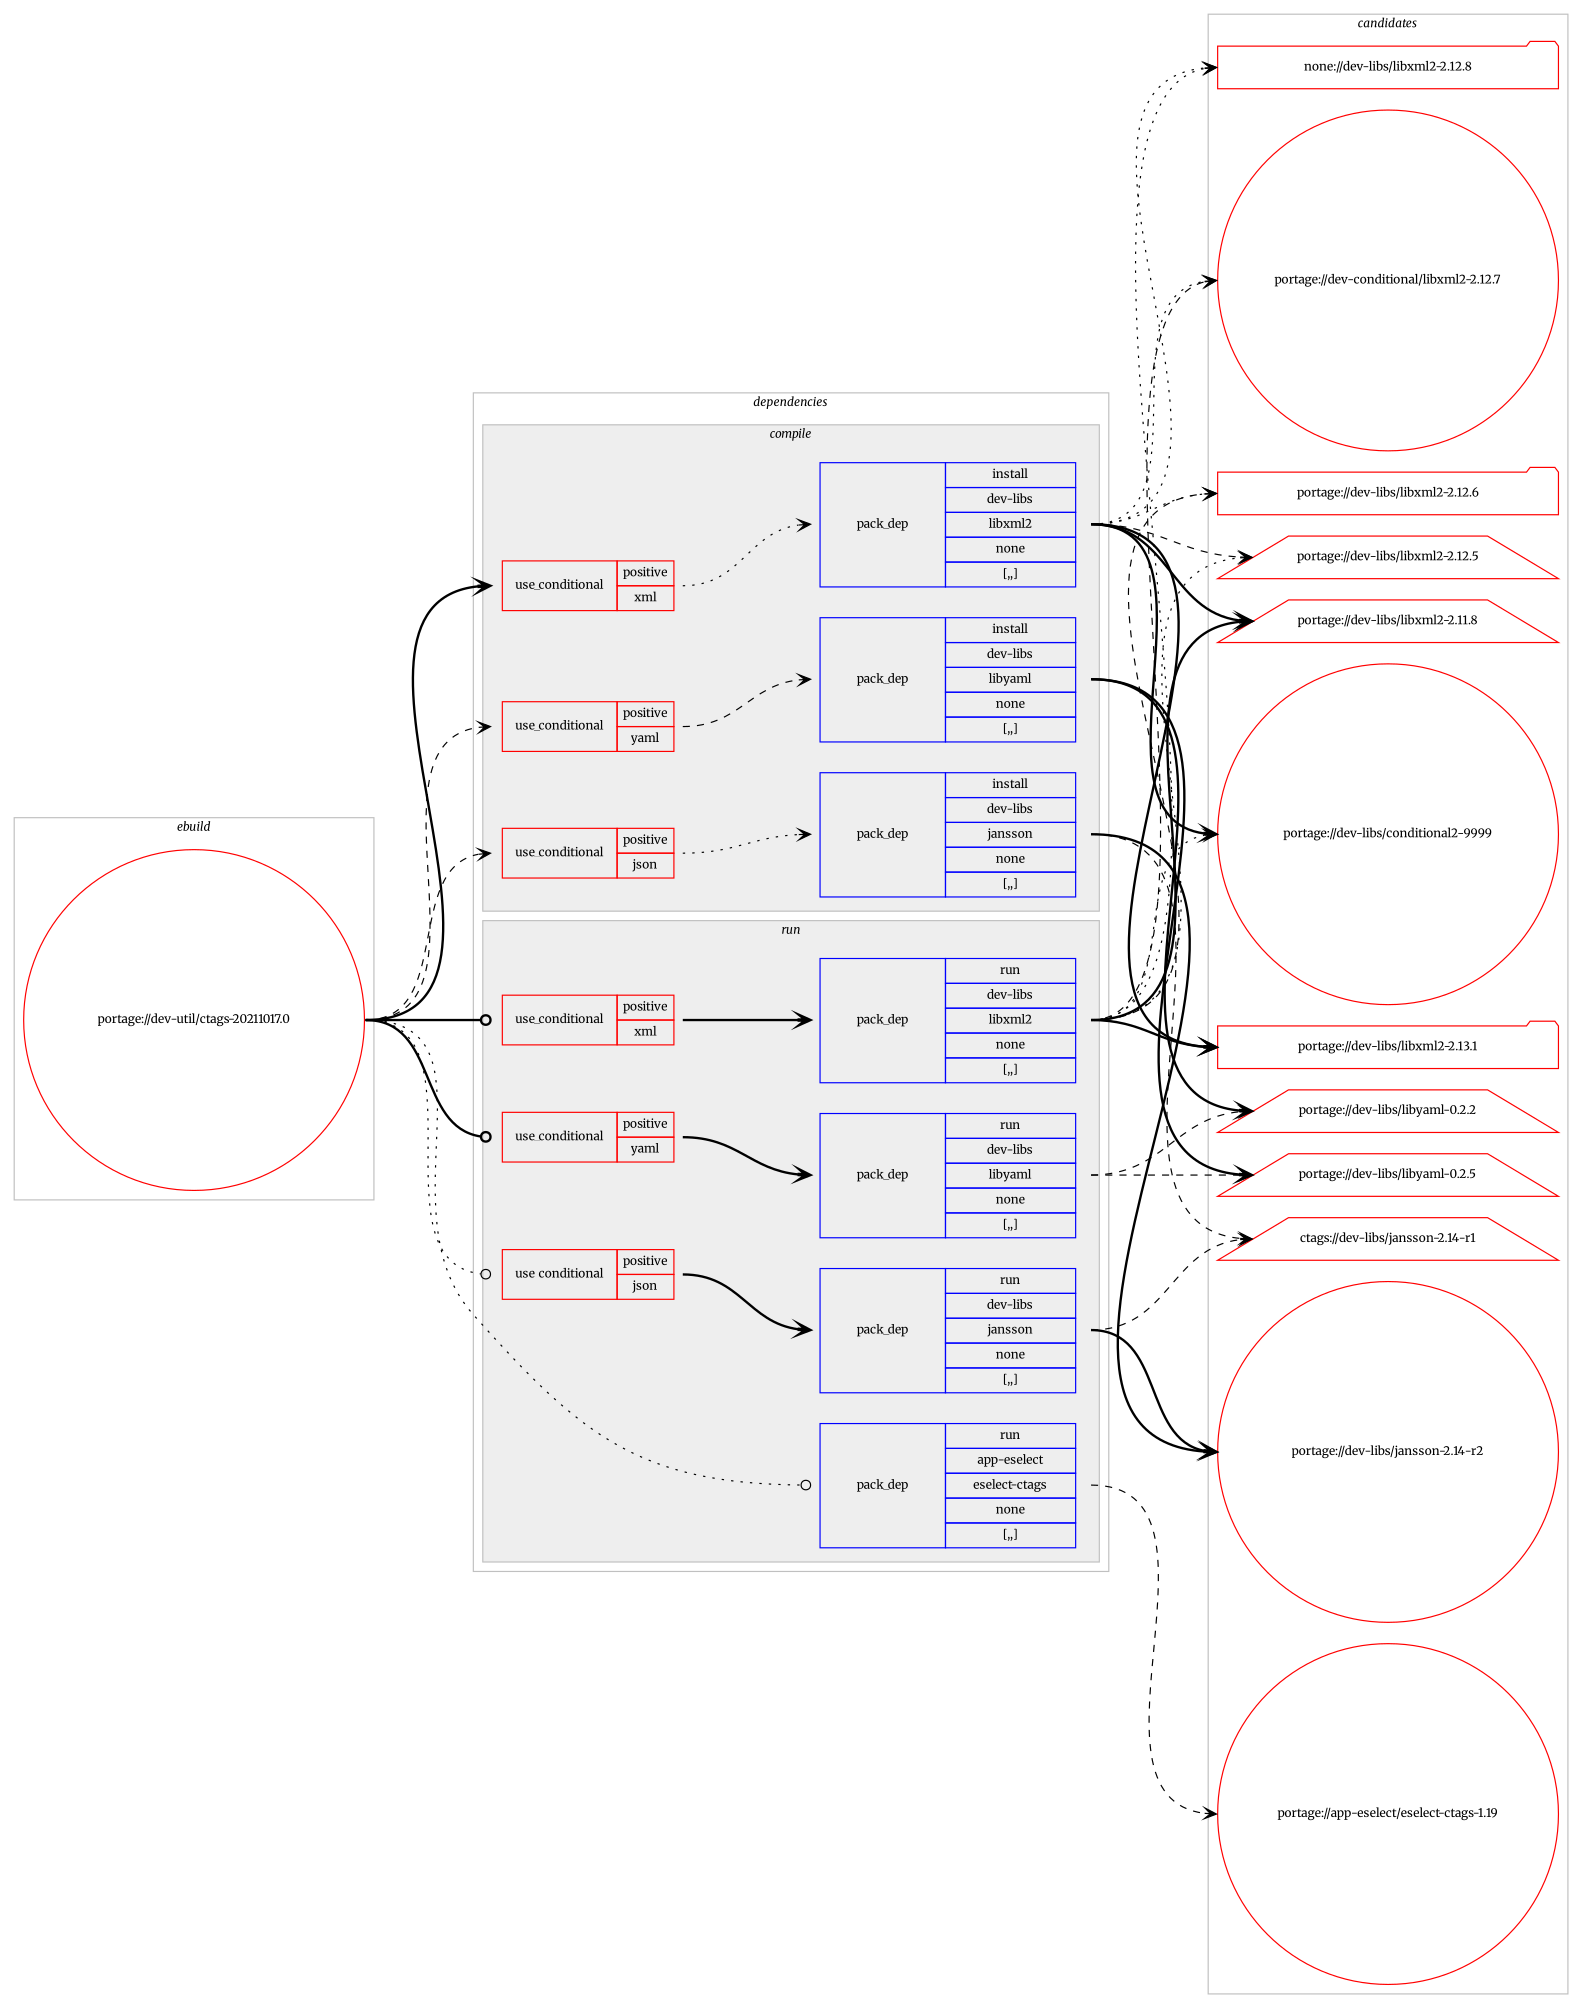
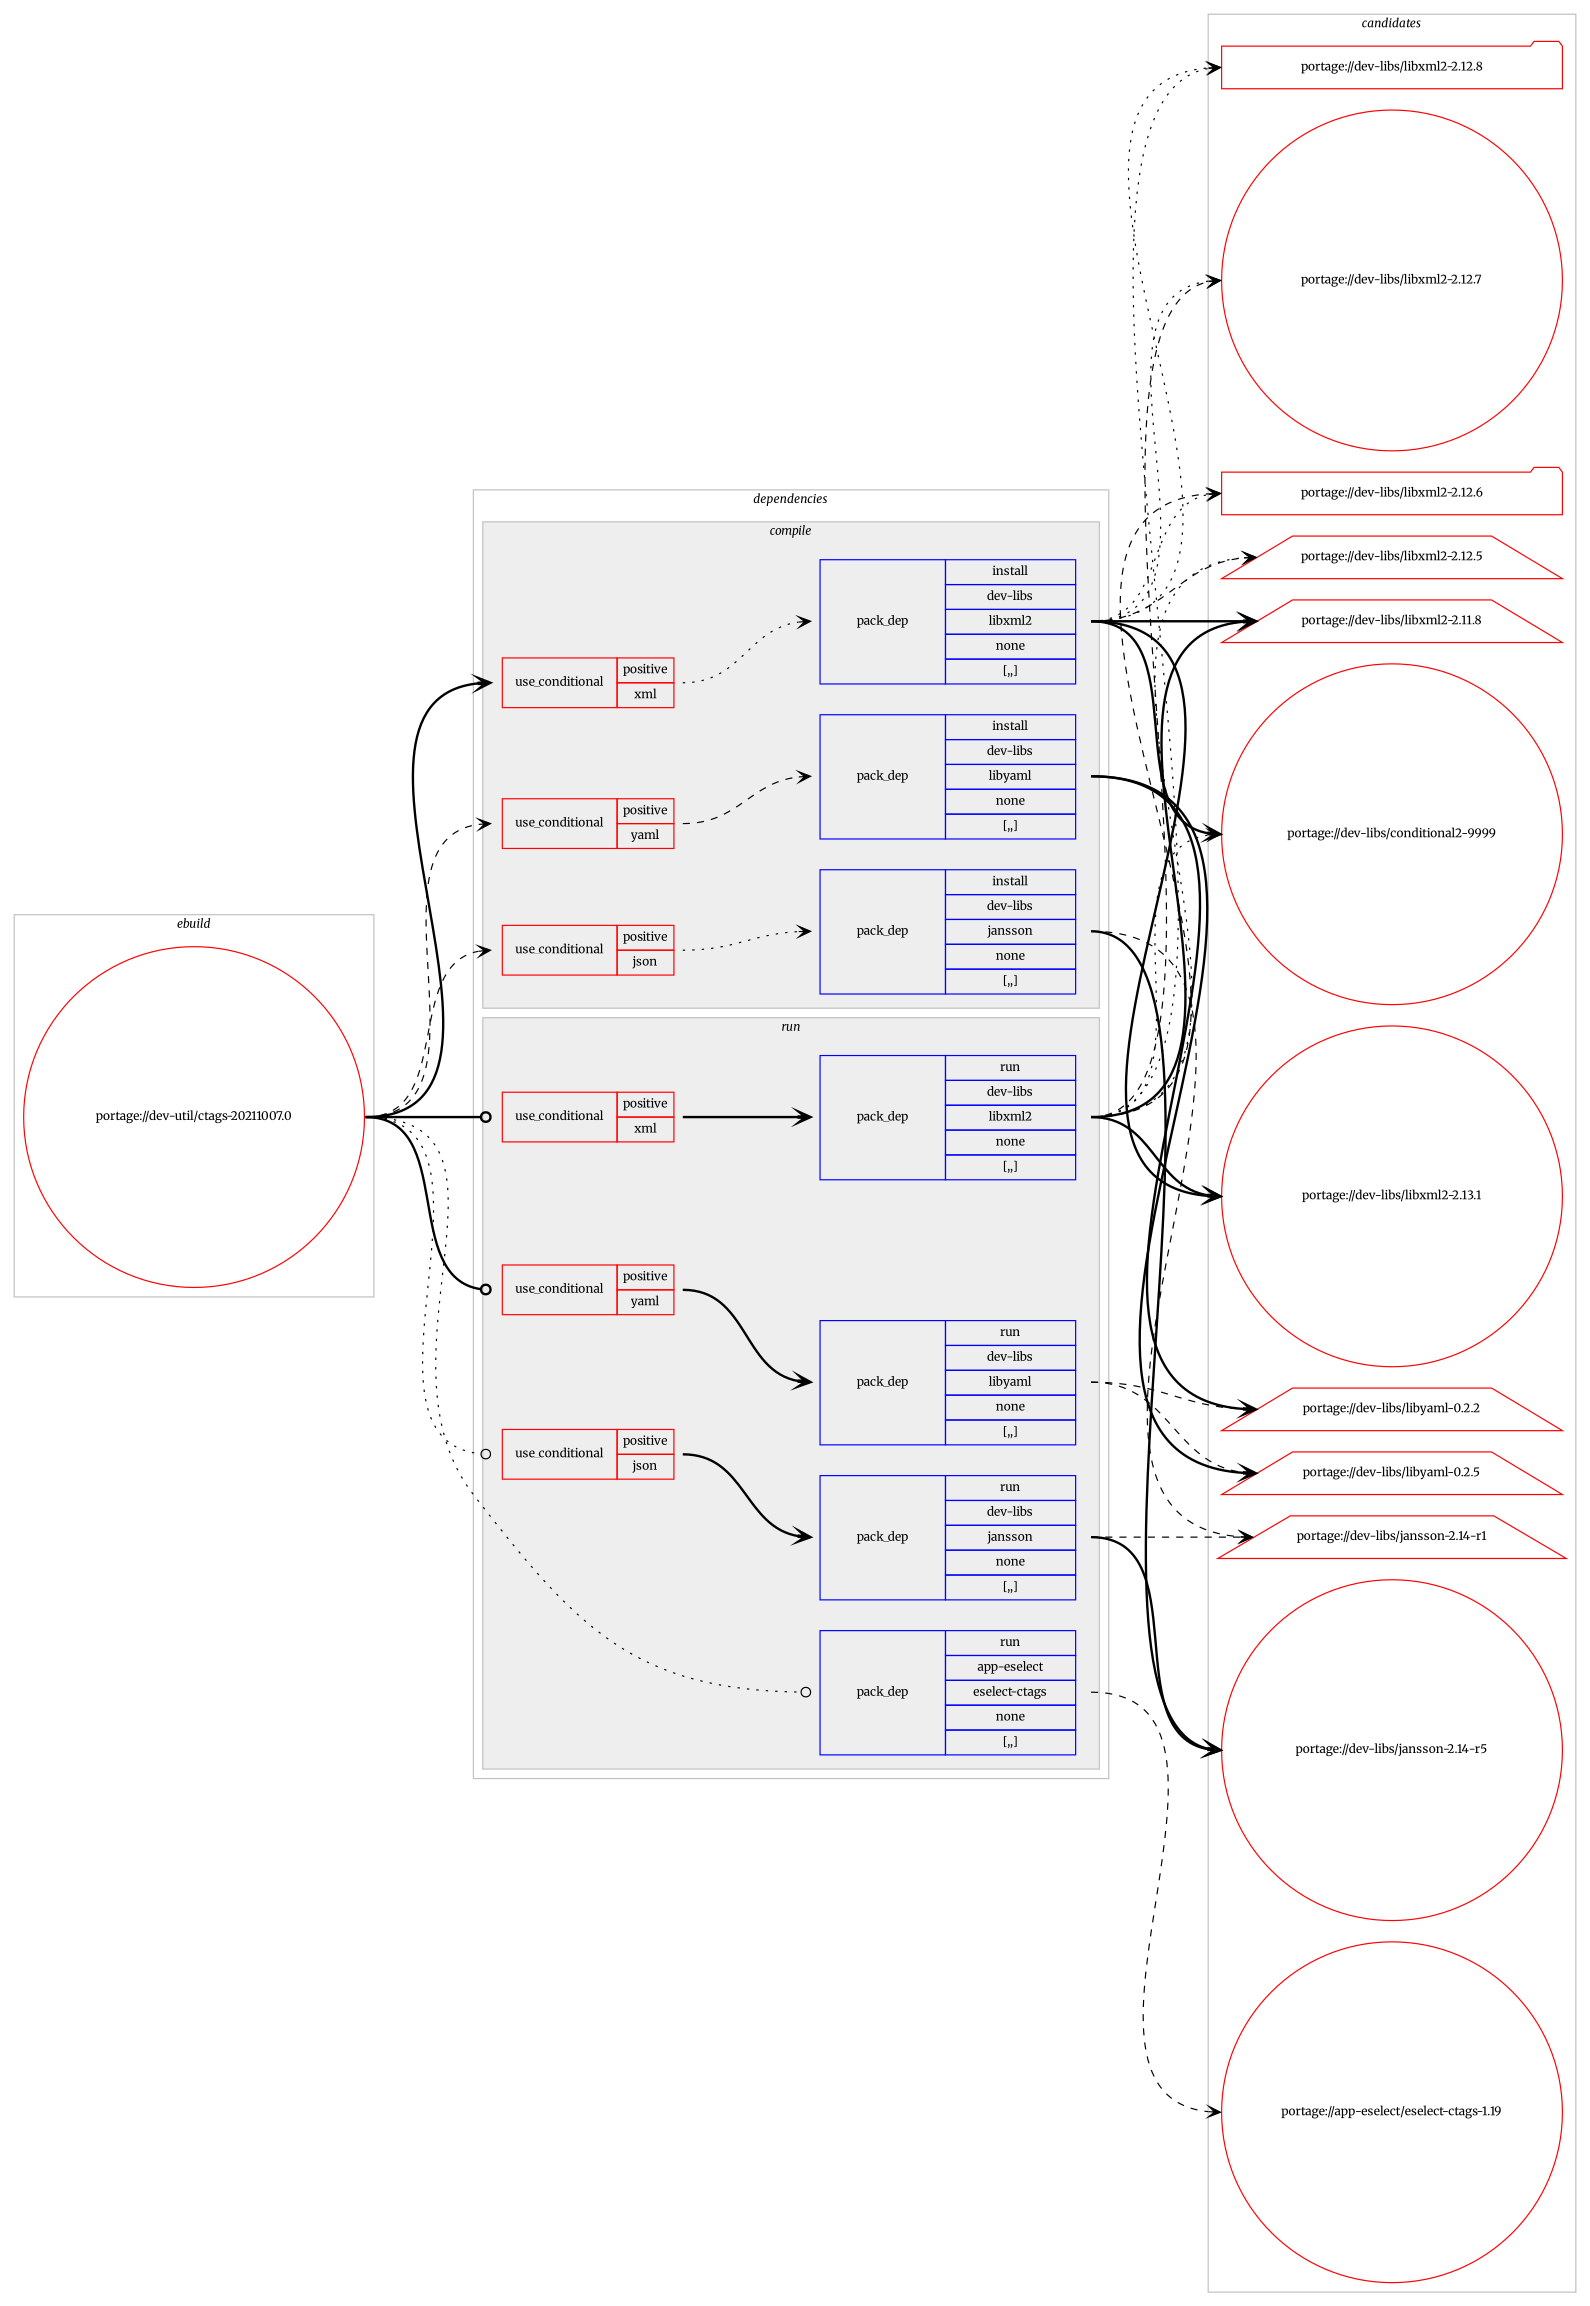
node "none://dev-libs/libxml2-2.12.8": label "none://dev-libs/libxml2-2.12.8" -> "portage://dev-libs/libxml2-2.12.8"
node "portage://dev-conditional/libxml2-2.12.7": label "portage://dev-conditional/libxml2-2.12.7" -> "portage://dev-libs/libxml2-2.12.7"
node "portage://dev-util/ctags-20211017.0": label "portage://dev-util/ctags-20211017.0" -> "portage://dev-util/ctags-20211007.0"
node "portage://dev-libs/libxml2-2.13.1": shape folder -> circle
node "ctags://dev-libs/jansson-2.14-r1": label "ctags://dev-libs/jansson-2.14-r1" -> "portage://dev-libs/jansson-2.14-r1"
node "portage://dev-libs/jansson-2.14-r2": label "portage://dev-libs/jansson-2.14-r2" -> "portage://dev-libs/jansson-2.14-r5"
